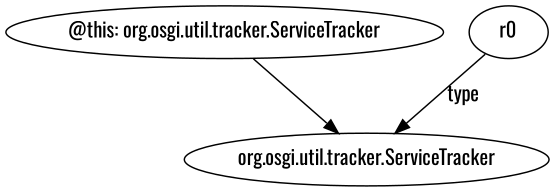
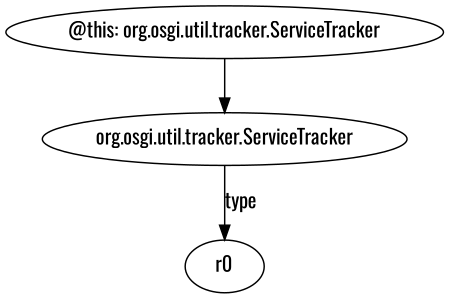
edge "r0" -> "org.osgi.util.tracker.ServiceTracker": reversed
